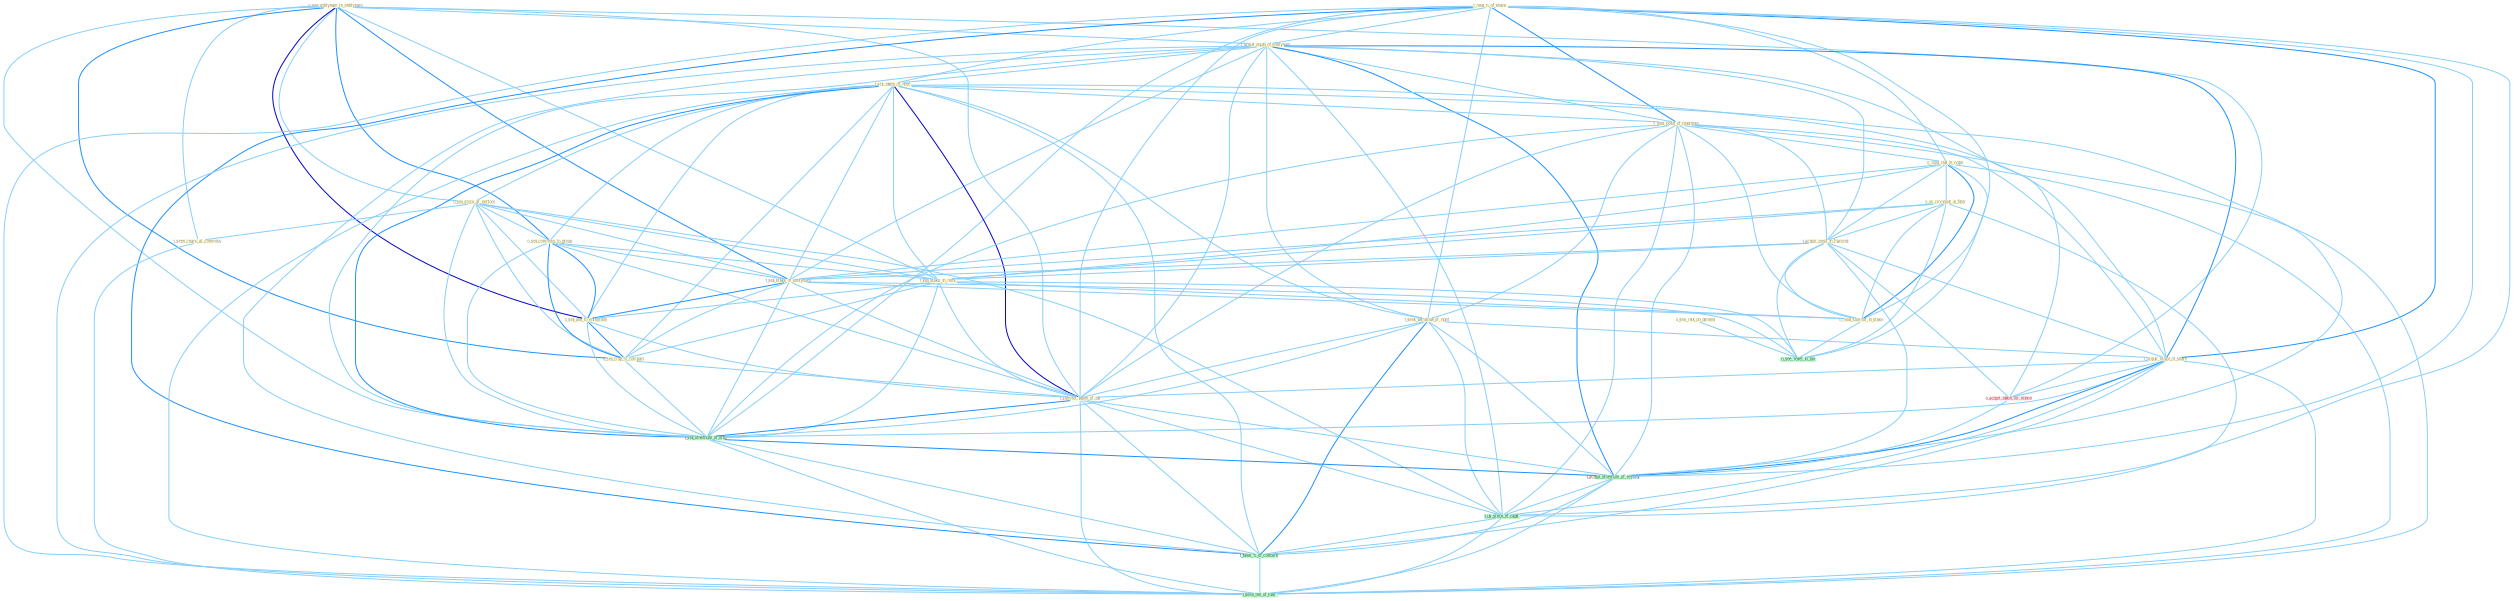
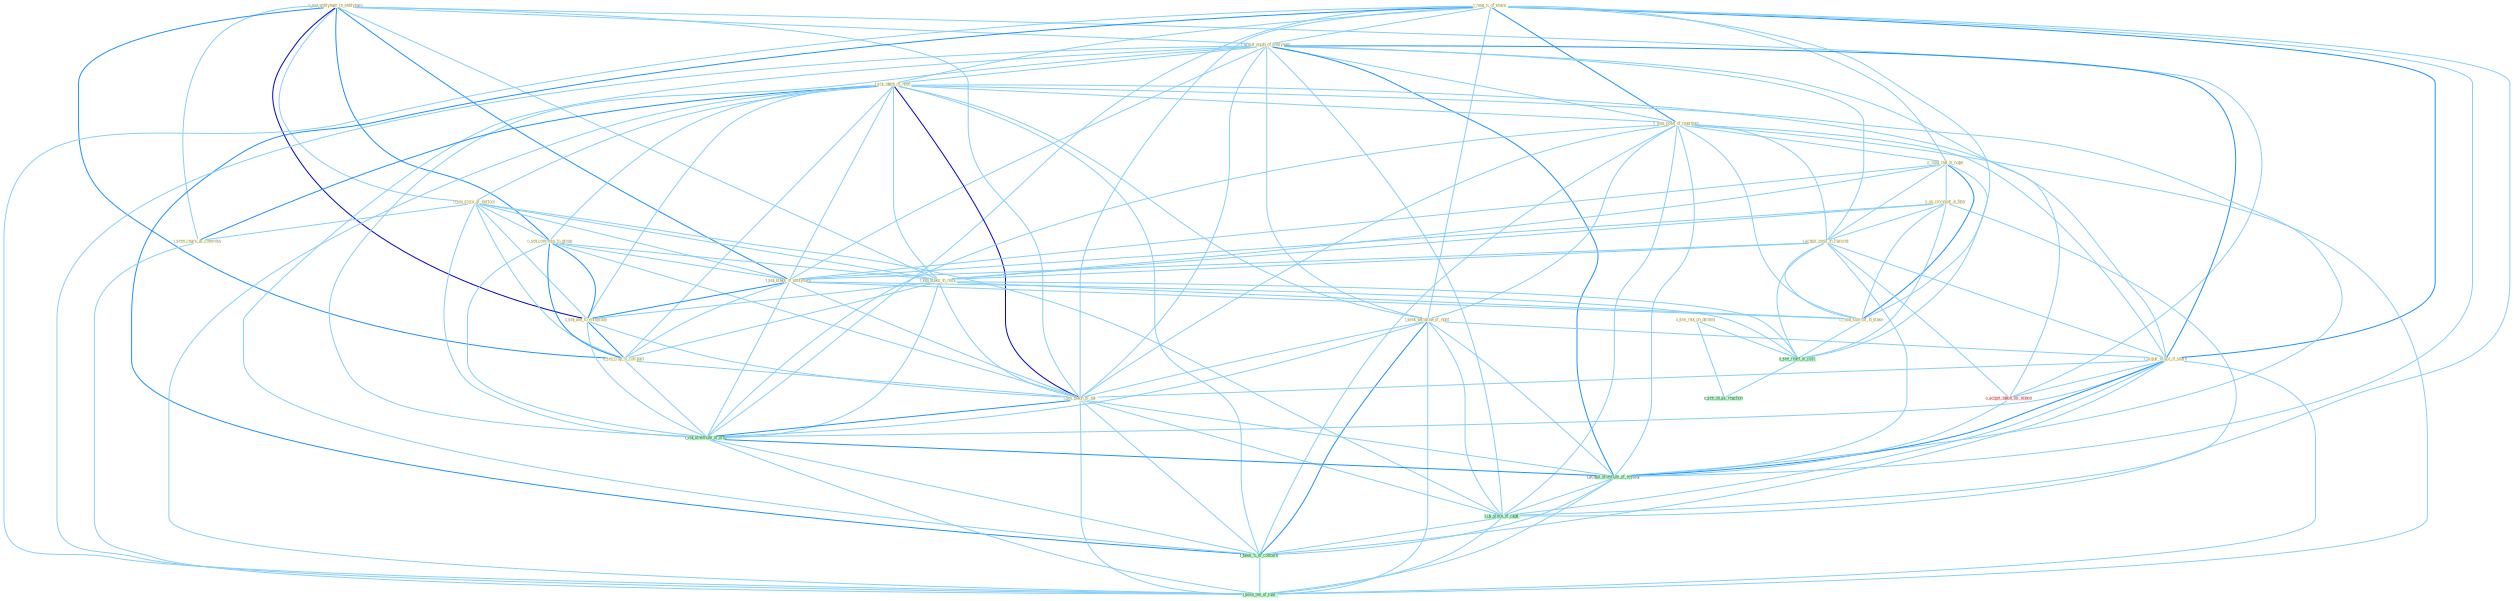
edge "1_sell_billion_of_note" -- "1_sell_othernum_of_offic": now "1_sell_billion_of_note" -- "1_seen_chanc_at_commiss"
edge "0_sell_entitynam_to_entitynam" -- "1_sell_othernum_of_offic": removed
edge "1_hold_posit_of_chairman" -- "1_seek_%_of_concern": added
node "0_see_relief_in_bill": label "0_see_relief_in_bill" -> "0_see_relief_in_cost"
node "1_summit_billion_of_bill": label "1_summit_billion_of_bill" -> "1_sell_billion_of_bill"
node "0_see_thi_as_reaction": added
edge "0_hold_ralli_in_hope" -- "1_seen_the_of_that": now "1_seek_withdraw_of_right" -- "1_seen_the_of_that"
